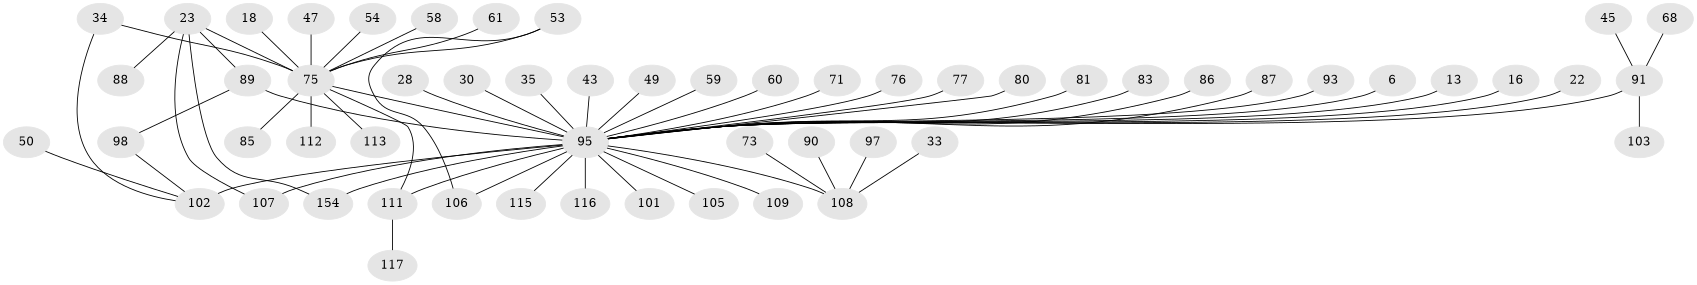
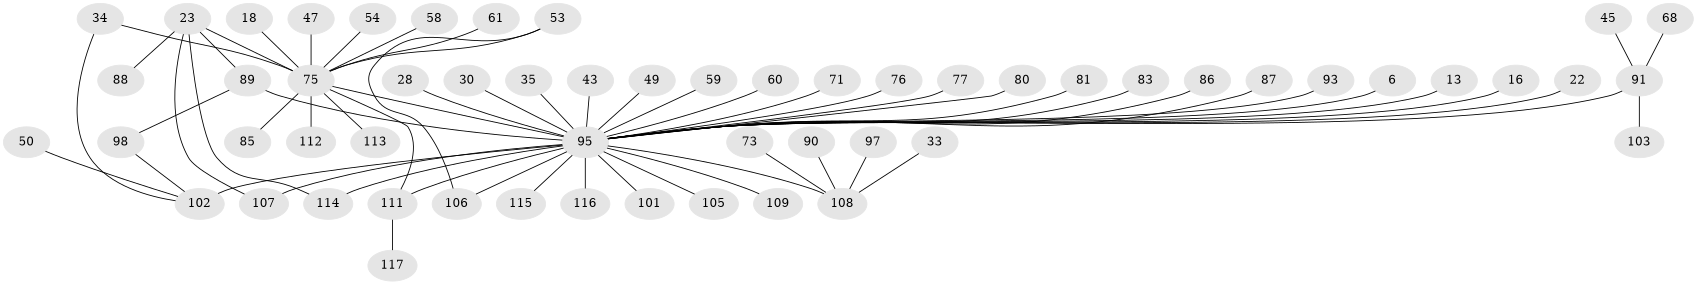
node "154": label "154" -> "114"
